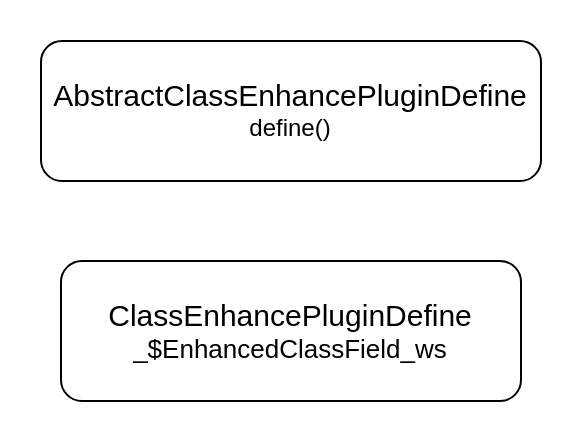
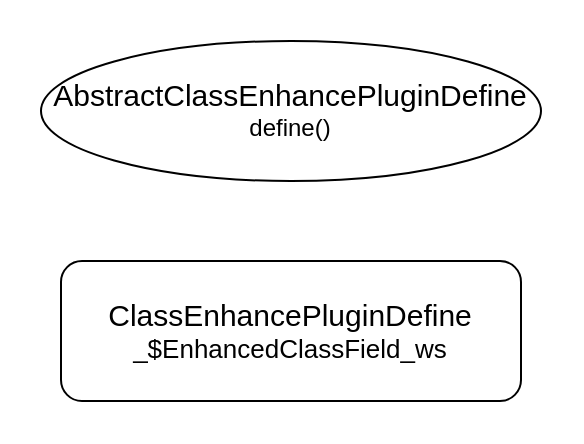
node "AbstractClassEnhancePluginDefine define()": shape rounded rectangle -> ellipse
